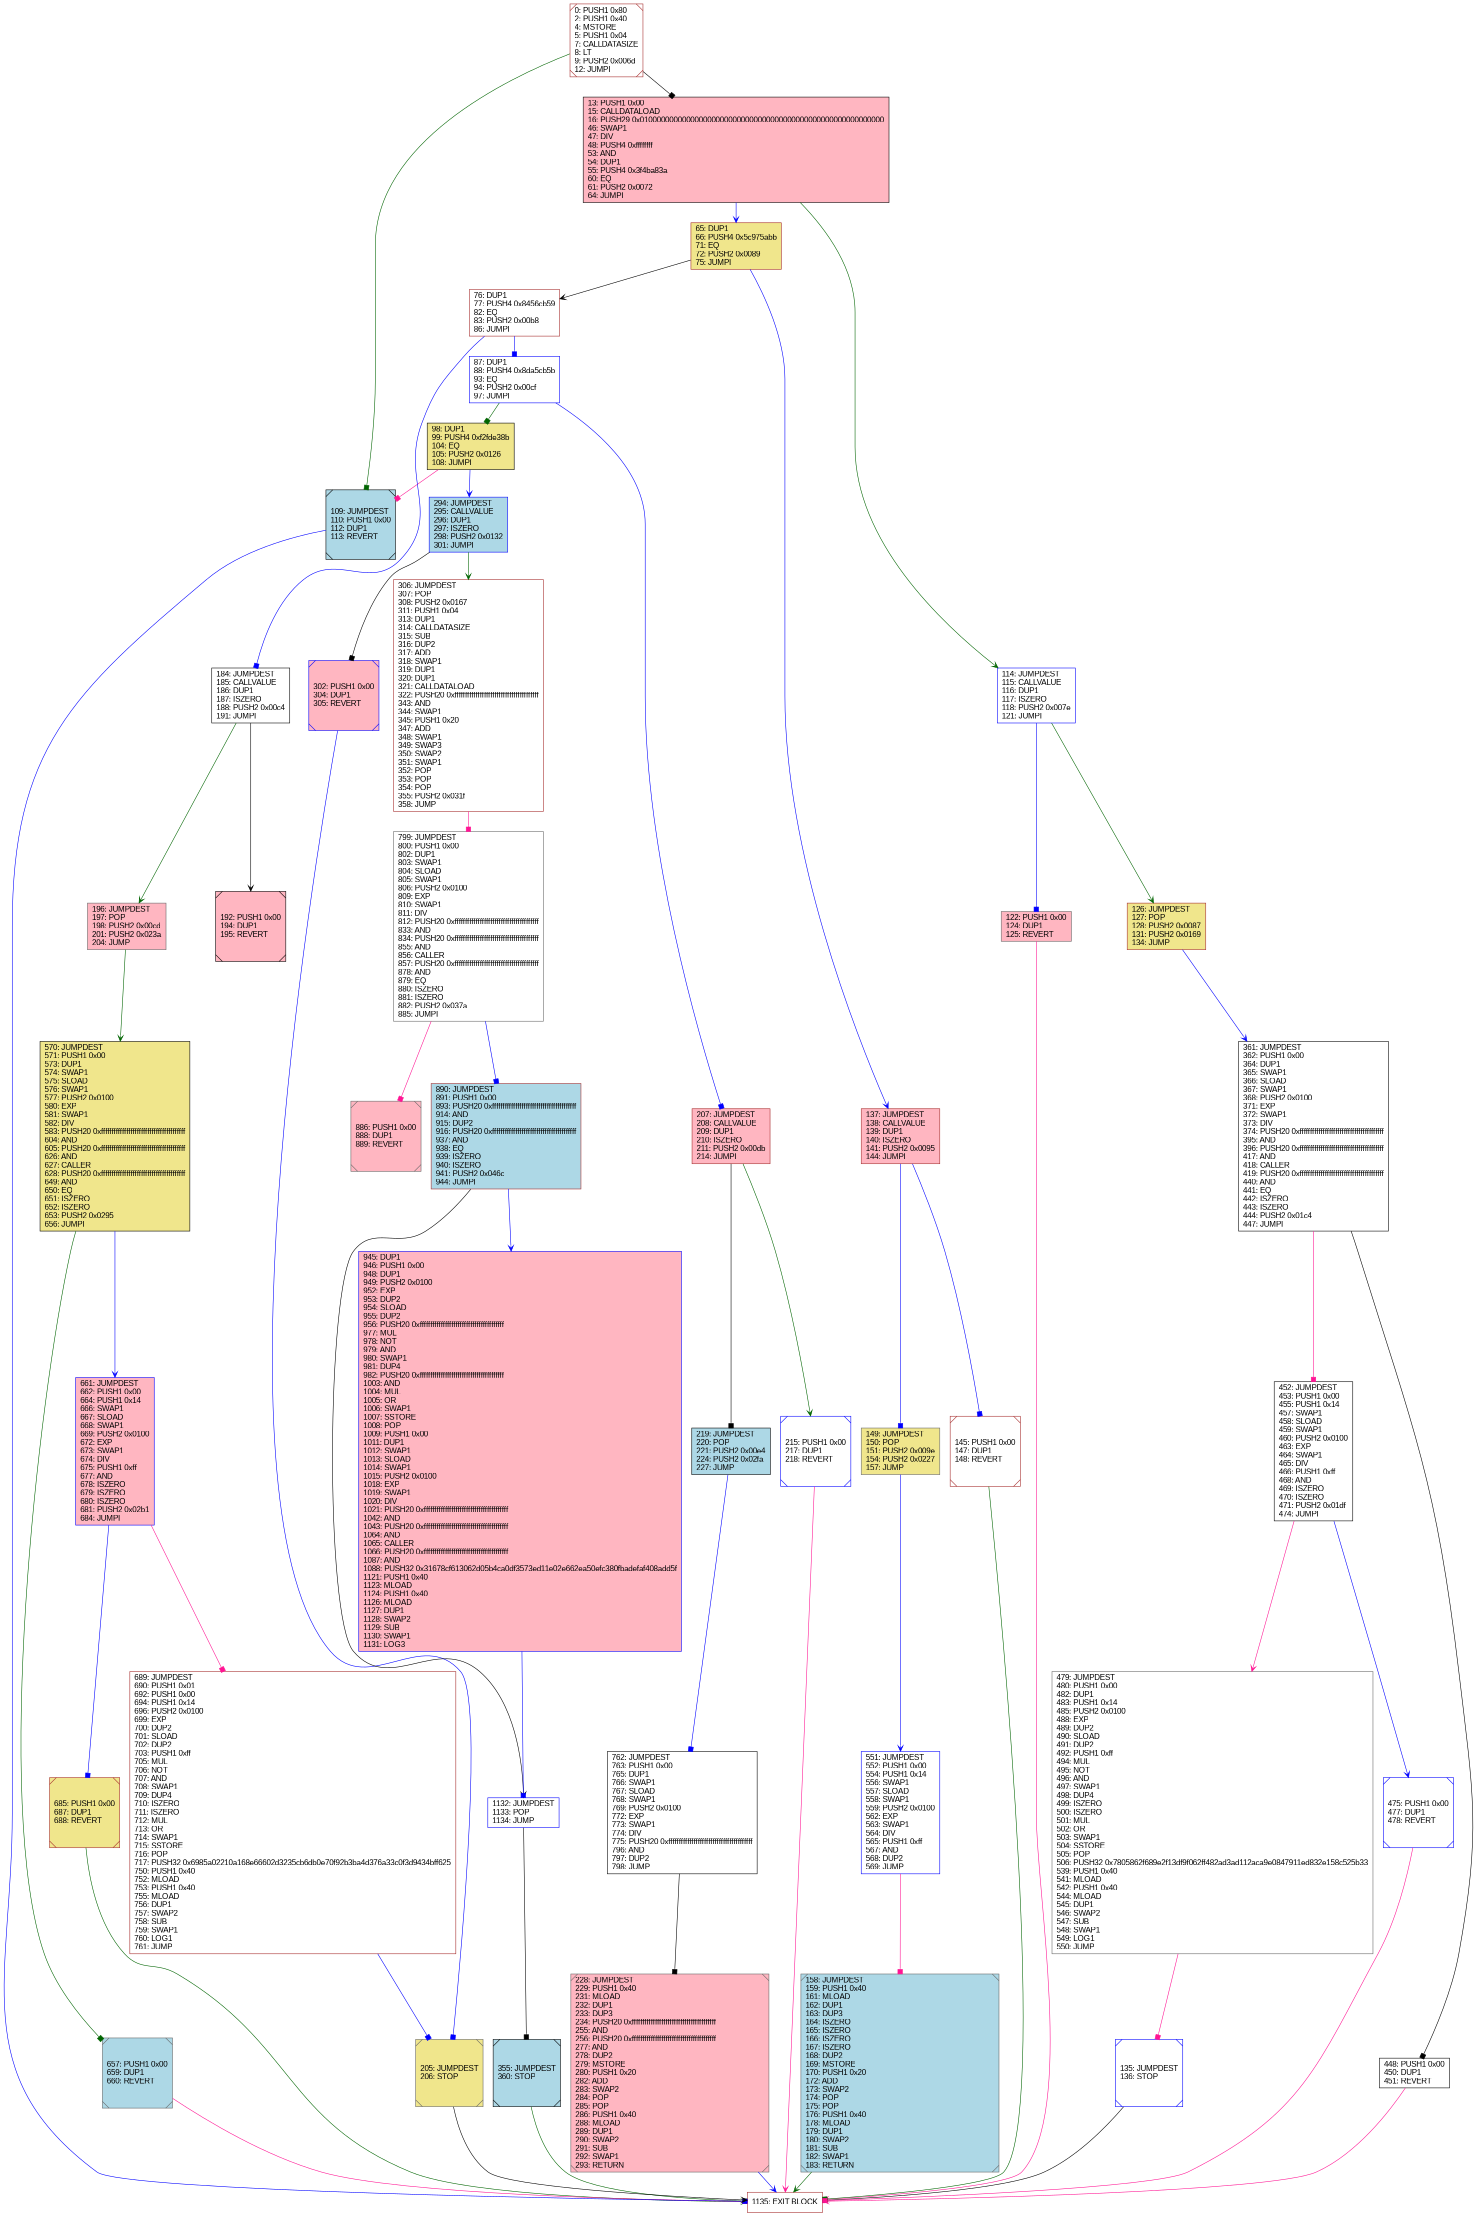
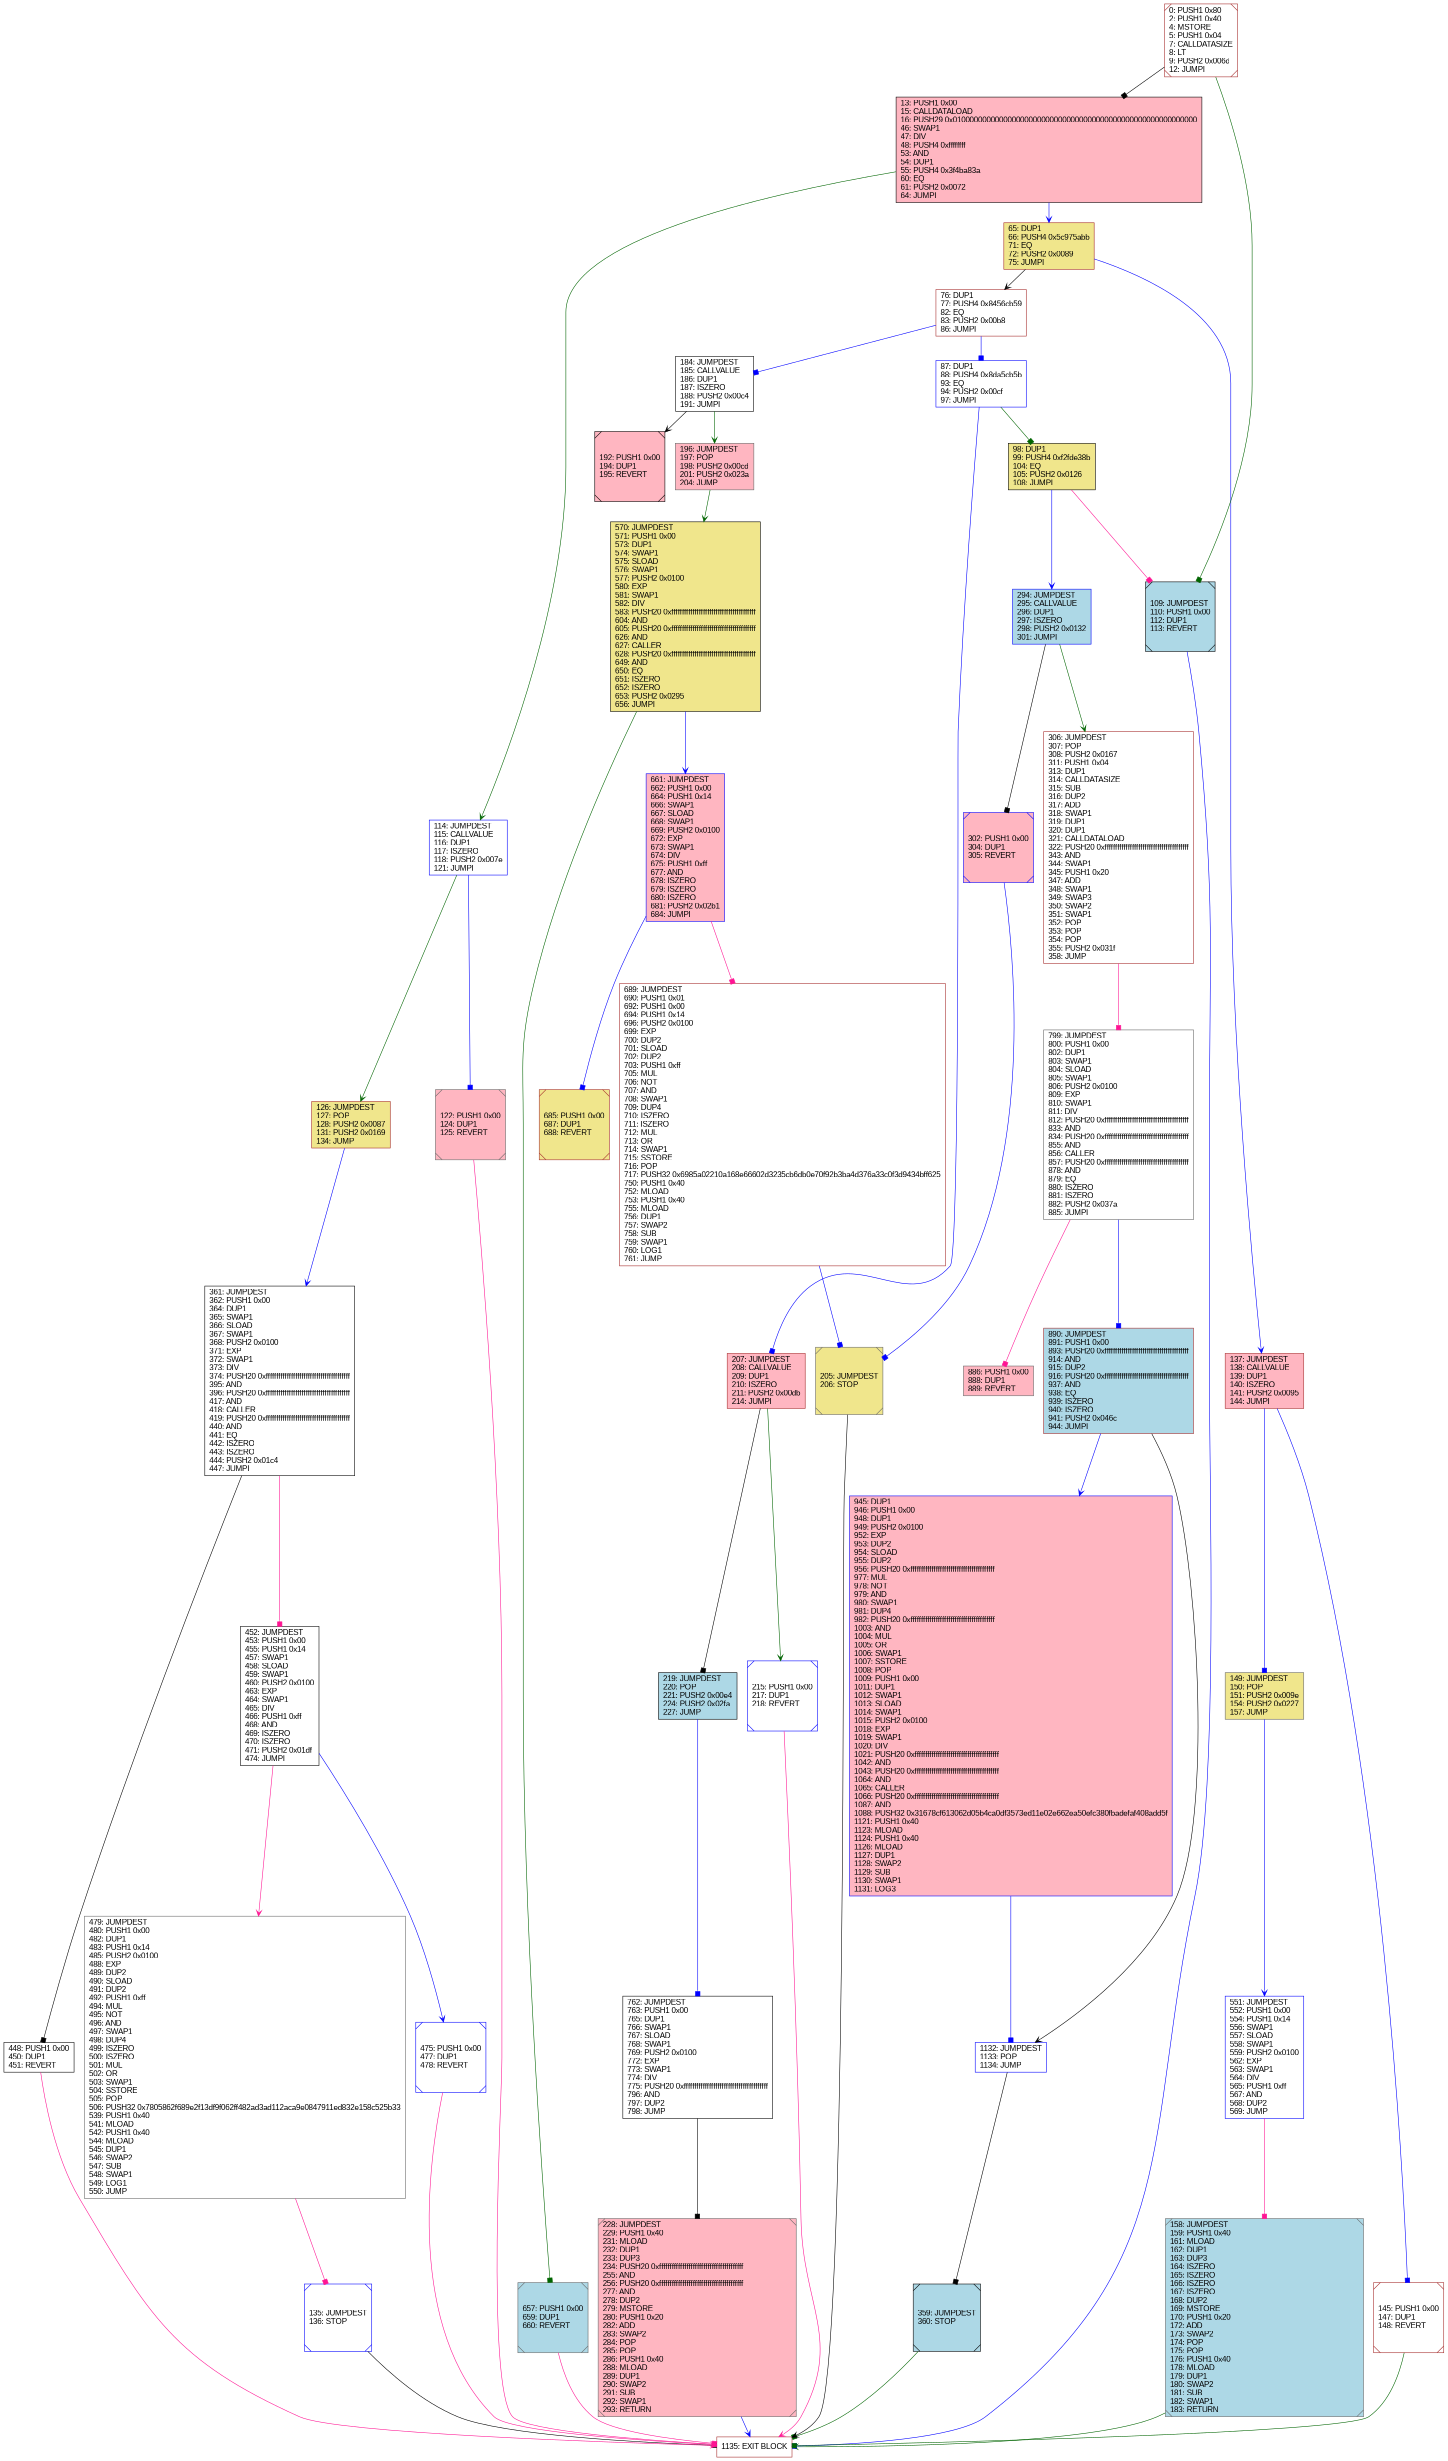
node "122: PUSH1 0x00 124: DUP1 125: REVERT": shape box -> Msquare
node "886: PUSH1 0x00 888: DUP1 889: REVERT": shape Msquare -> box
node "355: JUMPDEST 360: STOP": label "355: JUMPDEST 360: STOP" -> "359: JUMPDEST 360: STOP"
edge "685: PUSH1 0x00 687: DUP1 688: REVERT" -> "1135: EXIT BLOCK": removed
